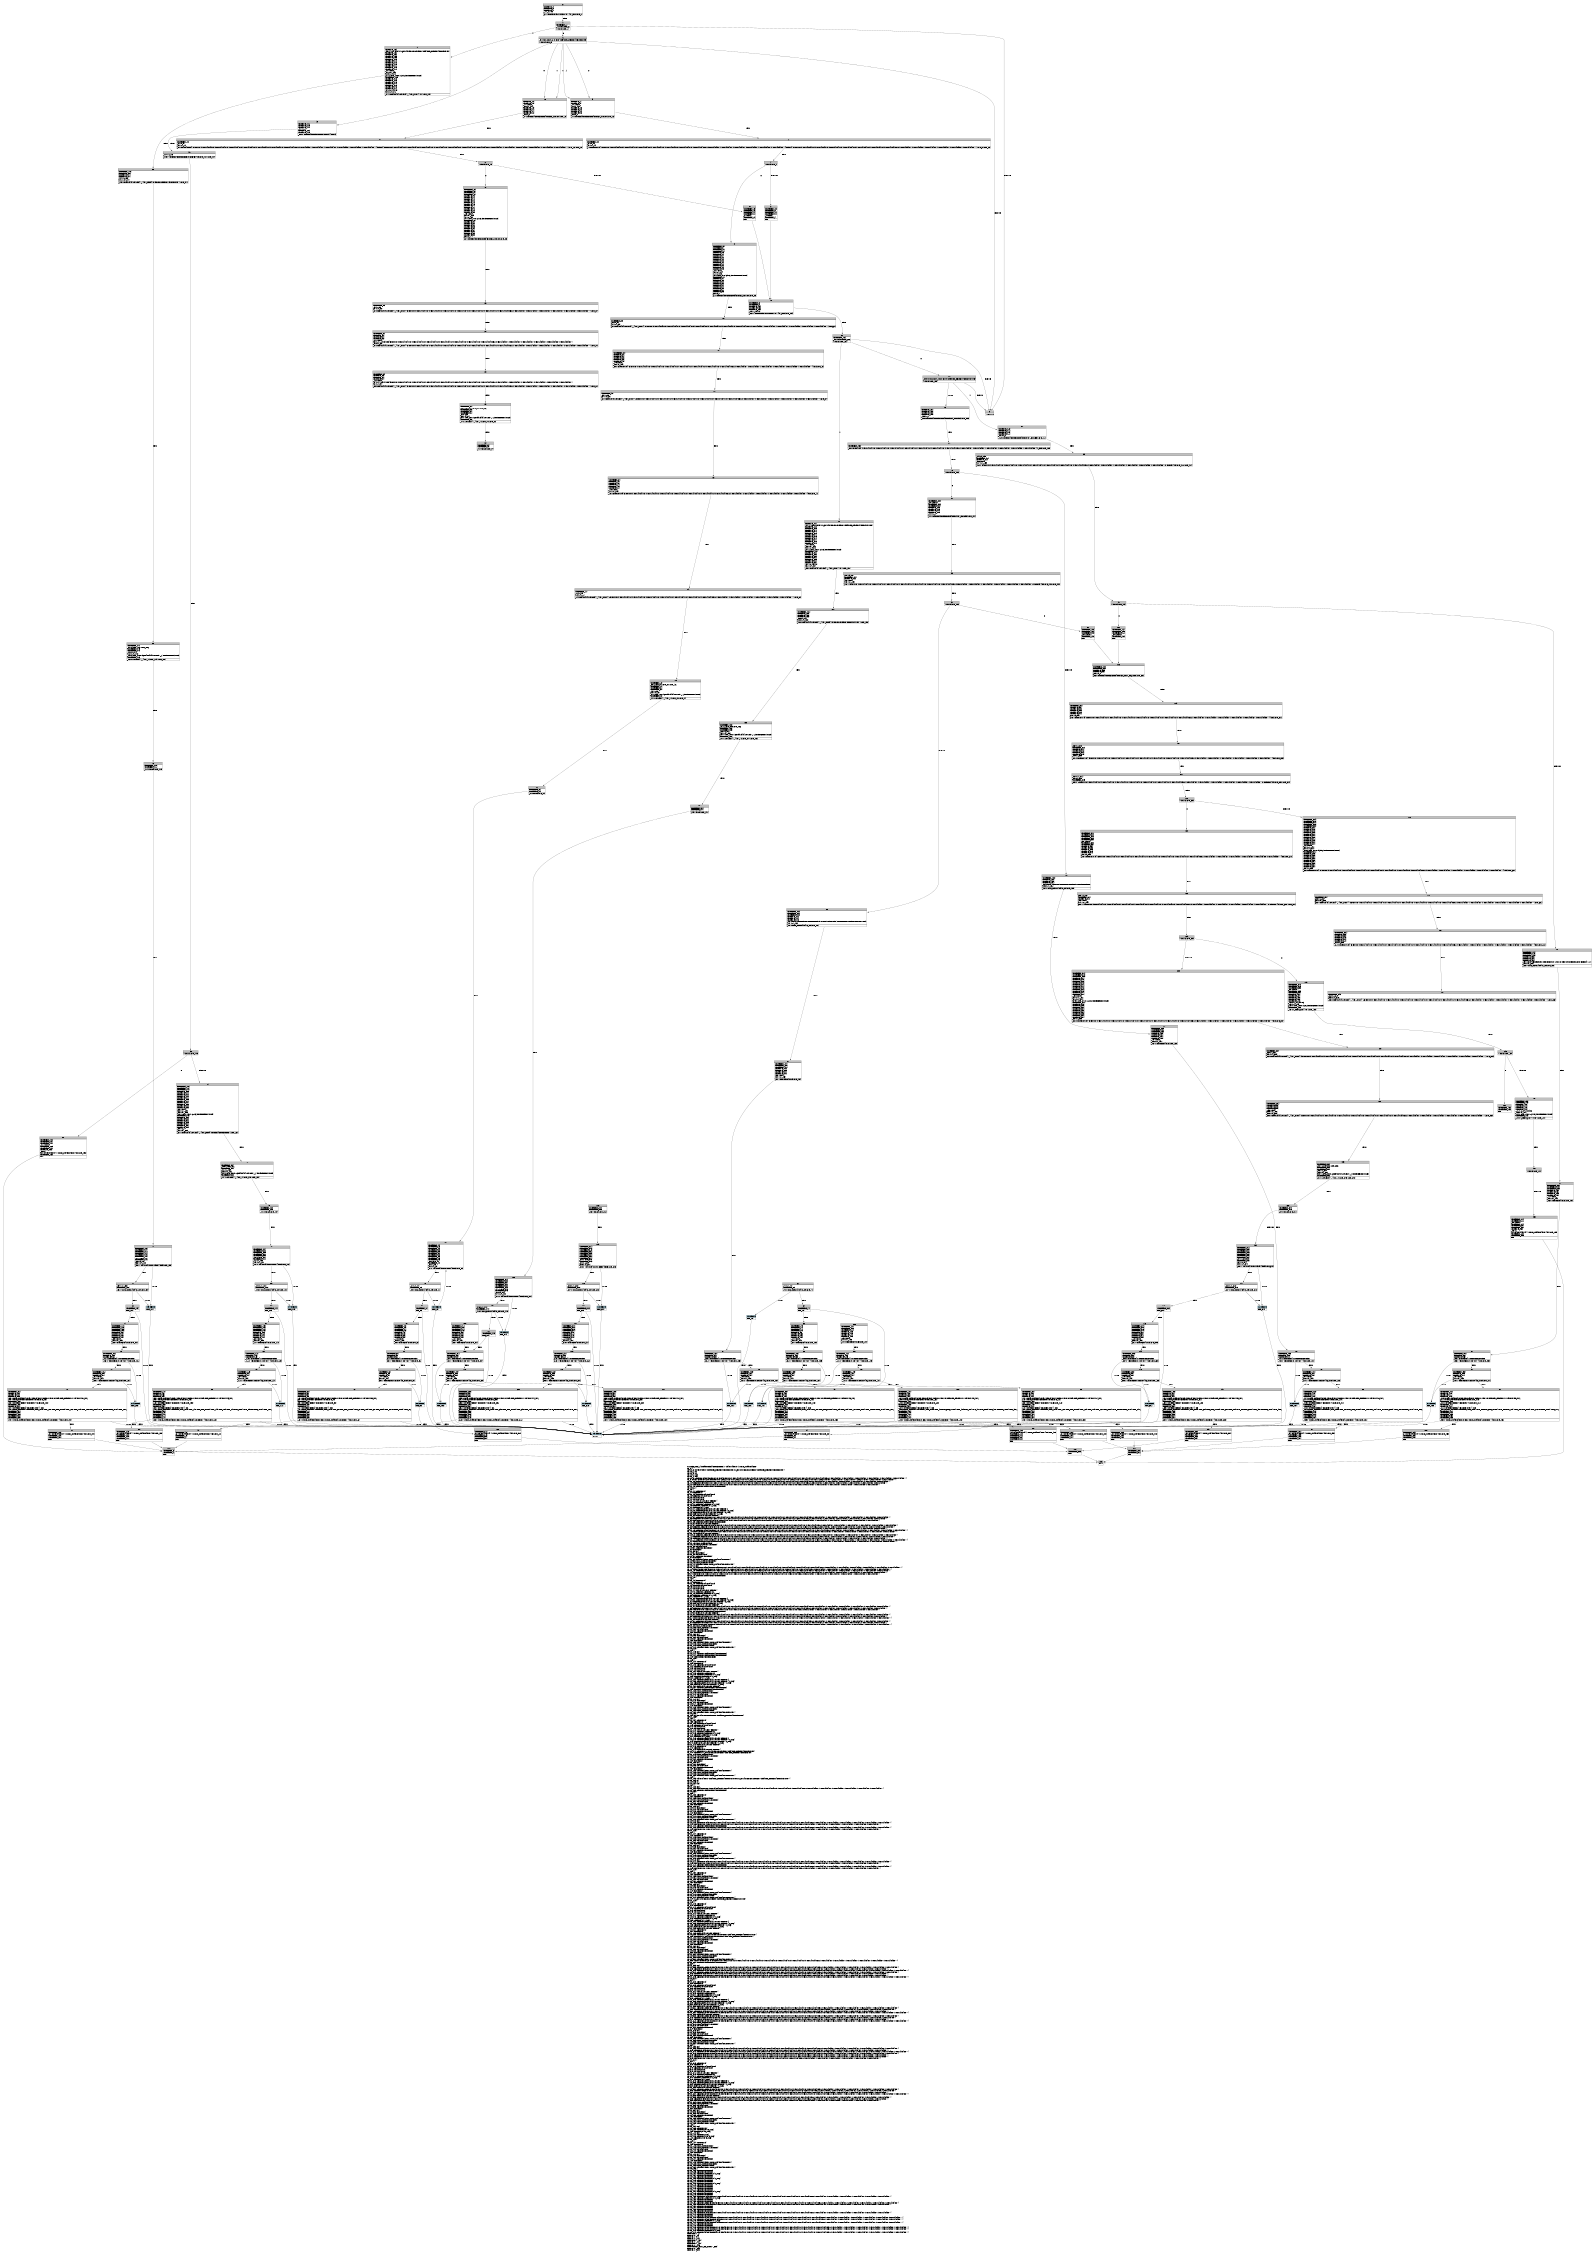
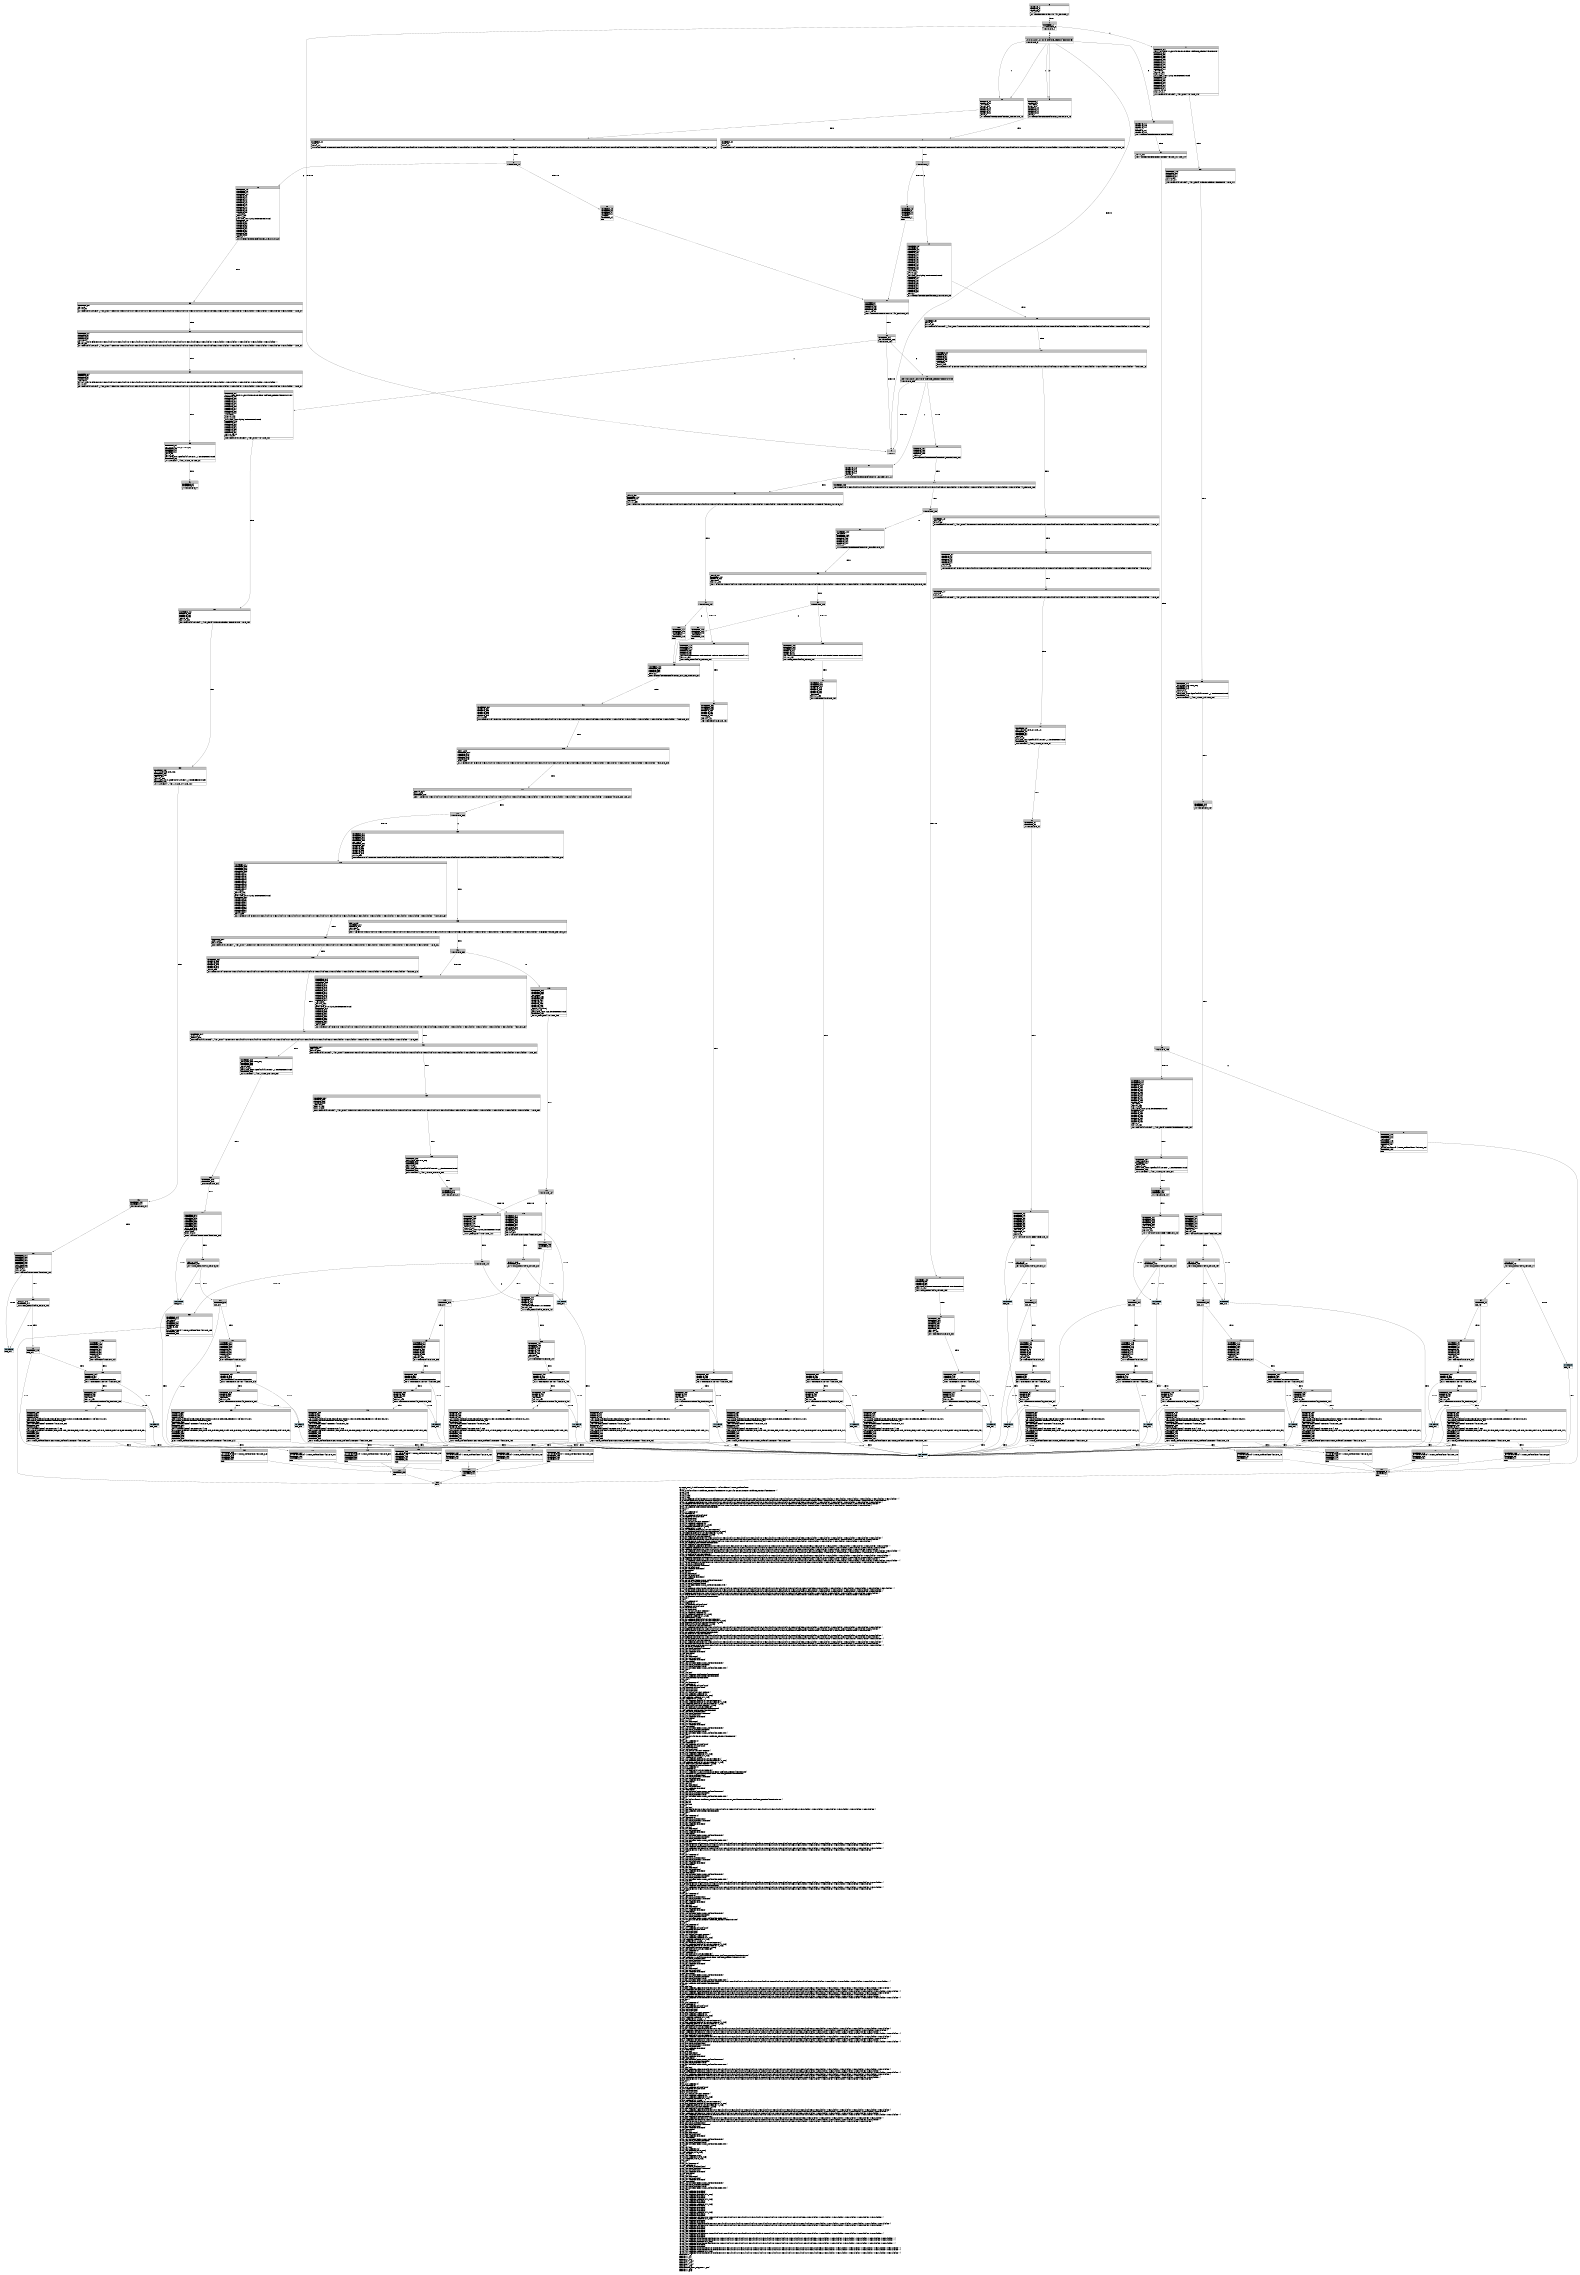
node "122": added
edge "181 (cleanup)" -> "17": reversed
node "154": added
edge "157" -> "158": label "return" -> "3"
edge "170 (cleanup)" -> "182 (cleanup)": removed, label "return"
